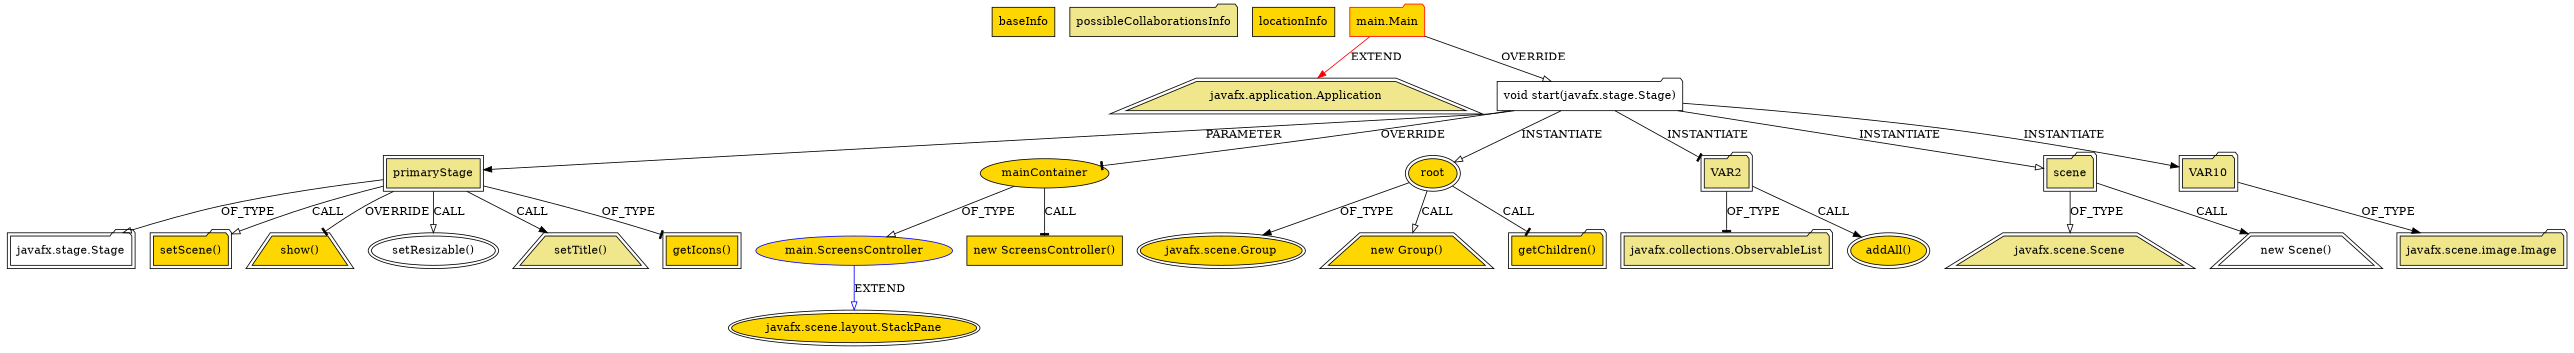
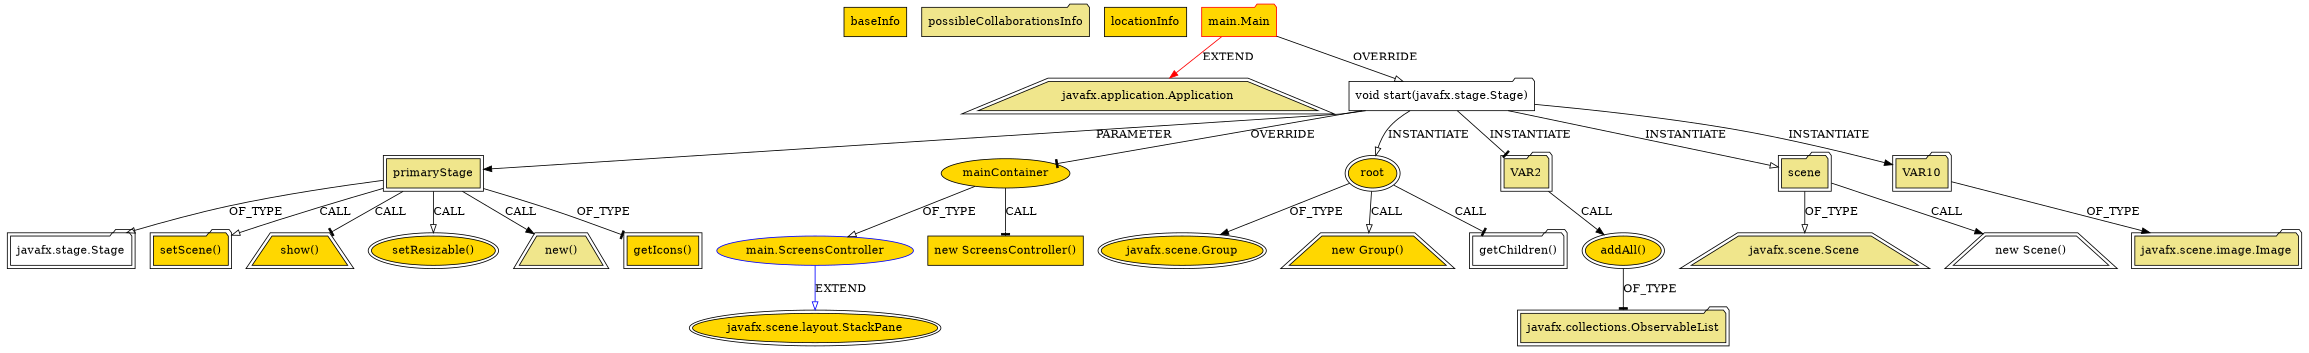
edge "VAR2" -> "javafx.collections.ObservableList": now "addAll()" -> "javafx.collections.ObservableList"
edge "primaryStage" -> "show()": label "OVERRIDE" -> "CALL"
node "setResizable()": fillcolor white -> gold
node "setTitle()": label "setTitle()" -> "new()"
node "getChildren()": fillcolor gold -> white
